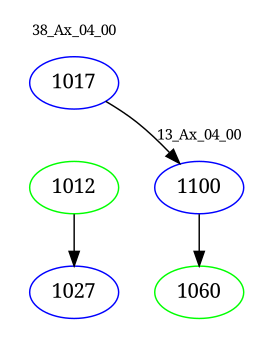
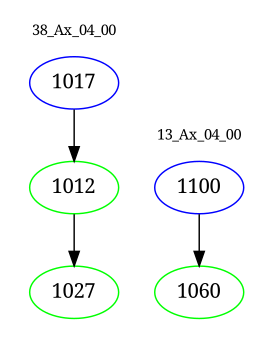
edge "1017" -> "1100": now "1017" -> "1012"
node "1027": color blue -> green
